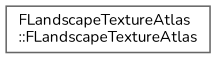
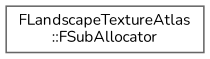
node "FLandscapeTextureAtlas ::FLandscapeTextureAtlas": label "FLandscapeTextureAtlas ::FLandscapeTextureAtlas" -> "FLandscapeTextureAtlas ::FSubAllocator"
